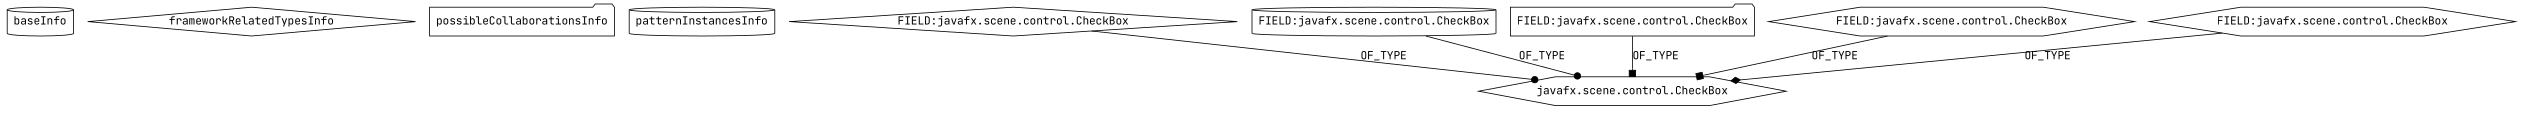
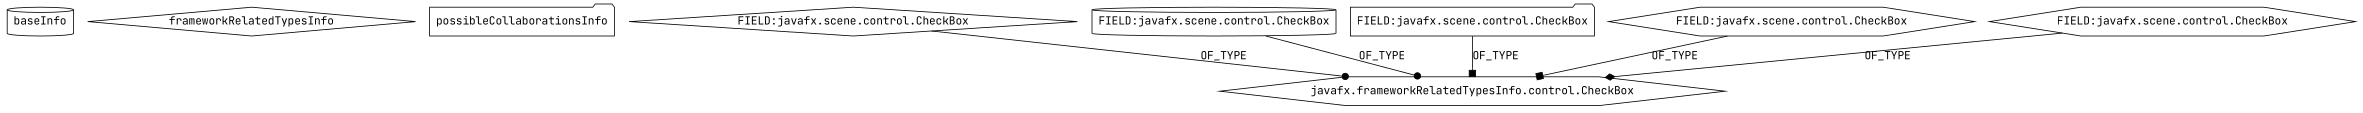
node "patternInstancesInfo": removed
node "javafx.scene.control.CheckBox": label "javafx.scene.control.CheckBox" -> "javafx.frameworkRelatedTypesInfo.control.CheckBox"
